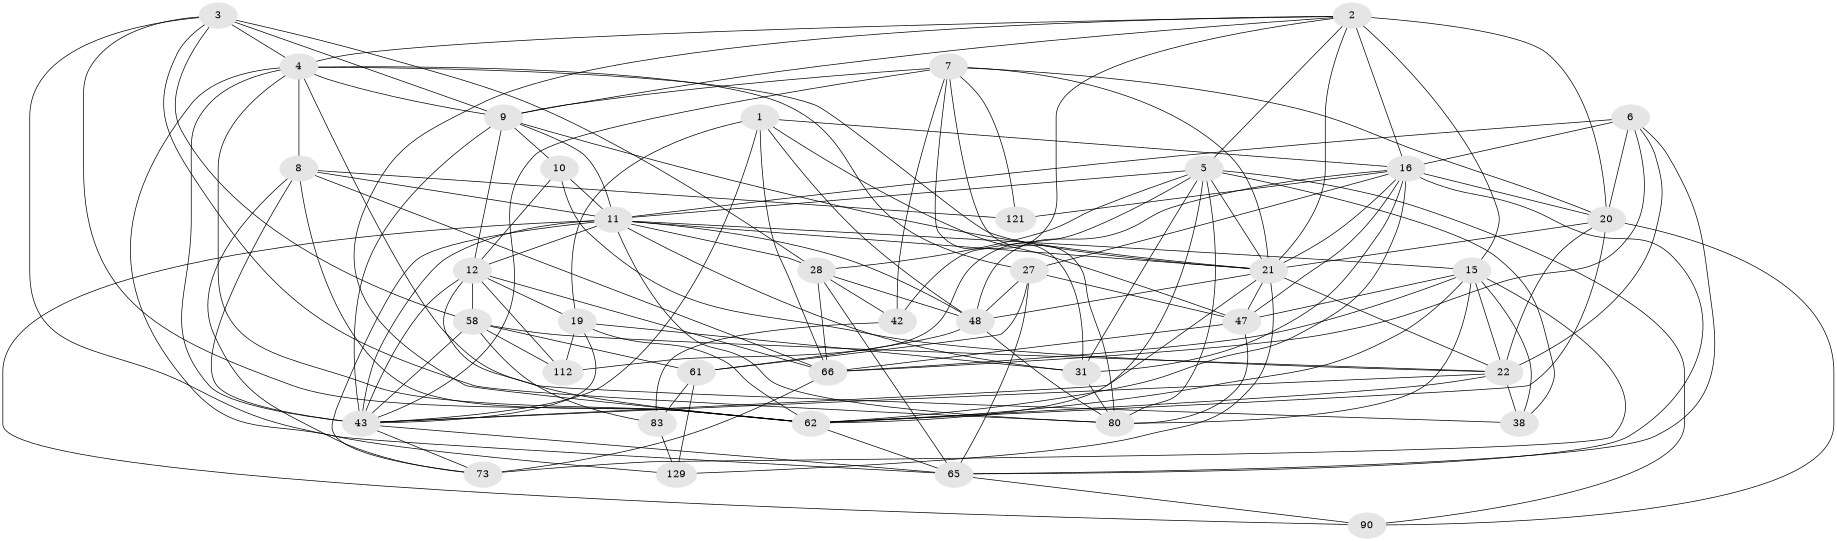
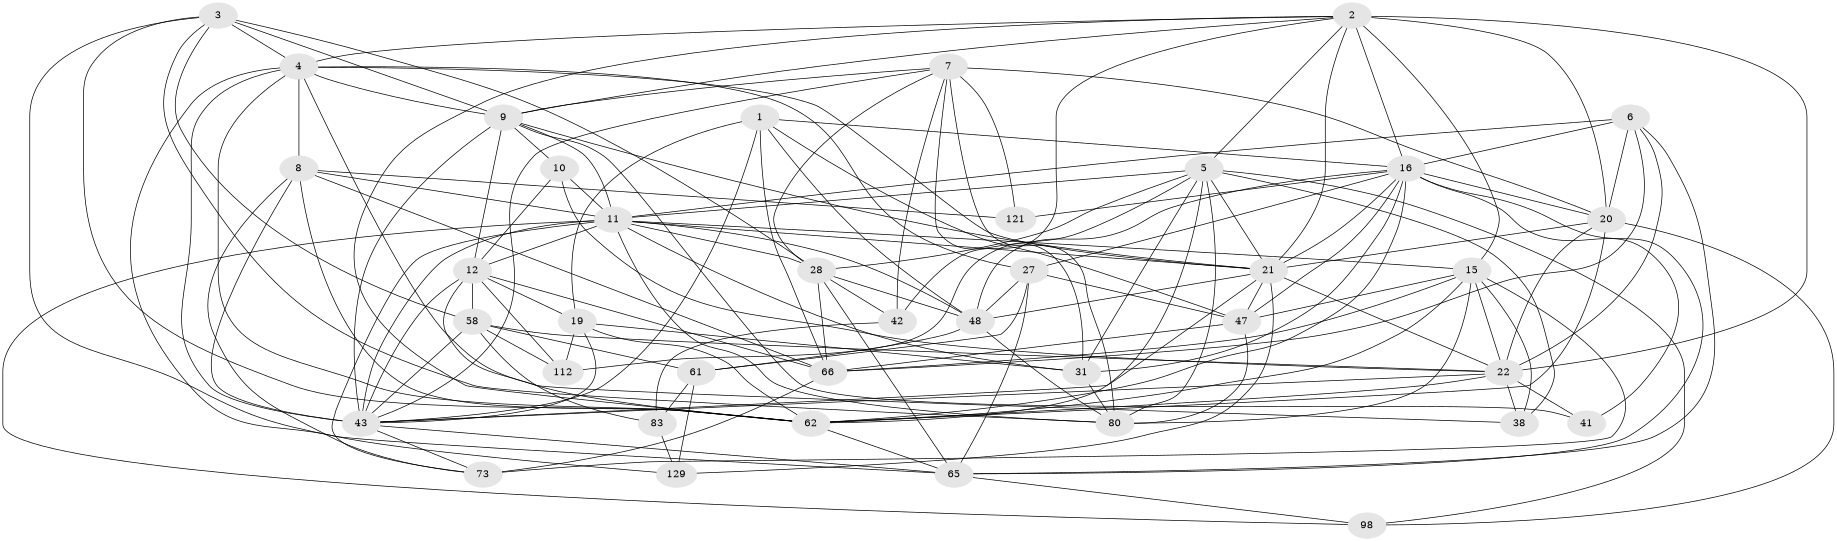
edge "7" -- "21": now "7" -- "28"
edge "2" -- "22": added
node "41": added
node "90": label "90" -> "98"
